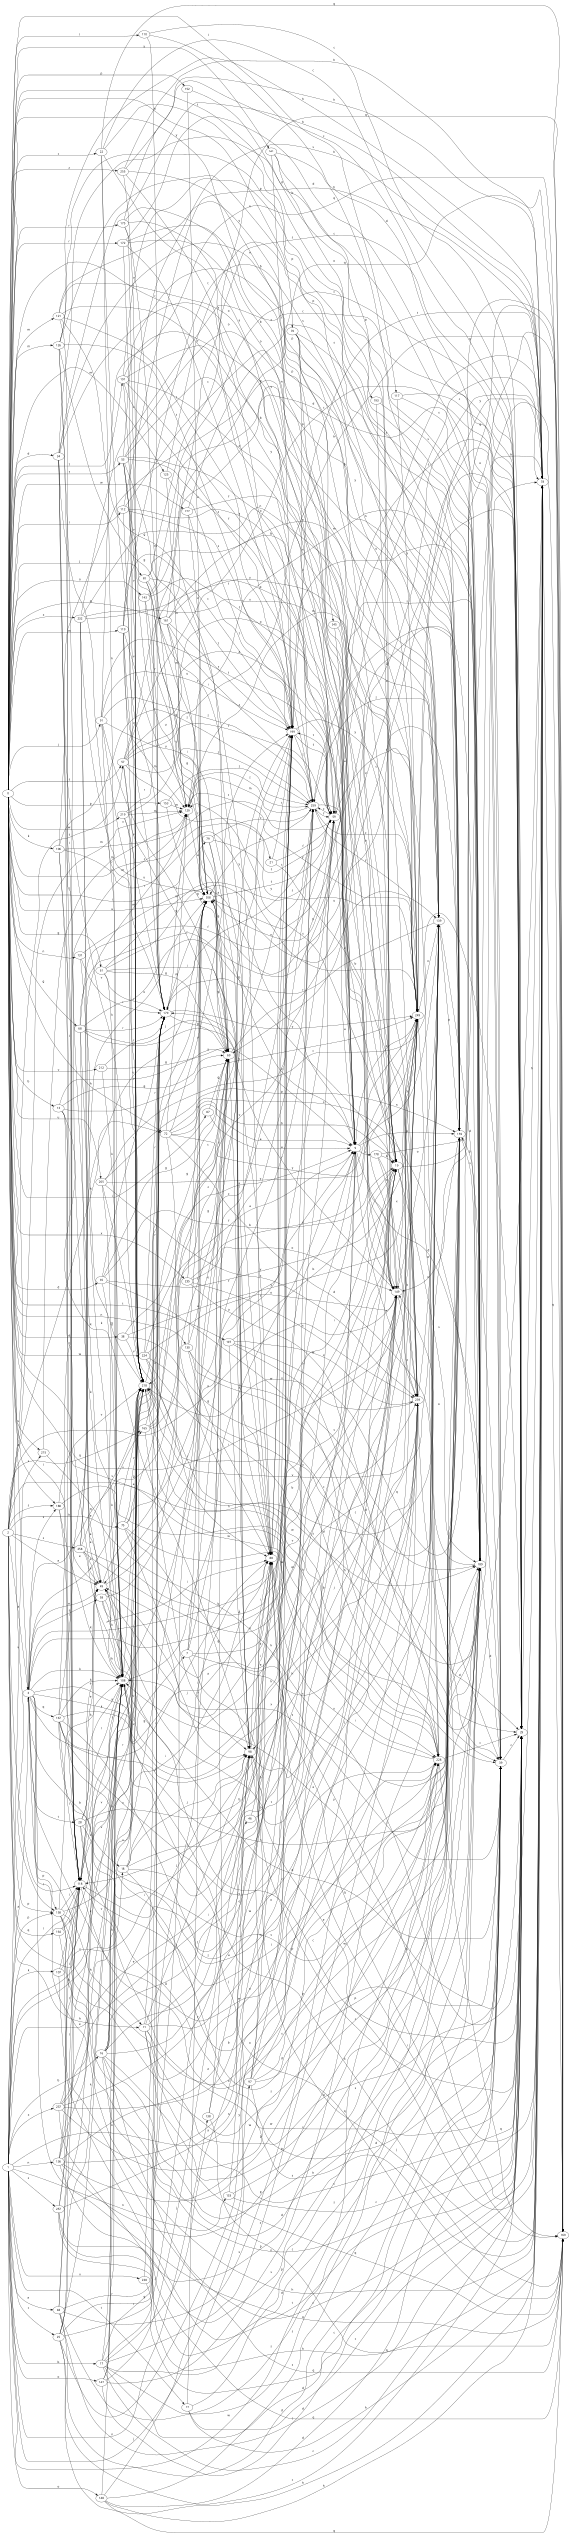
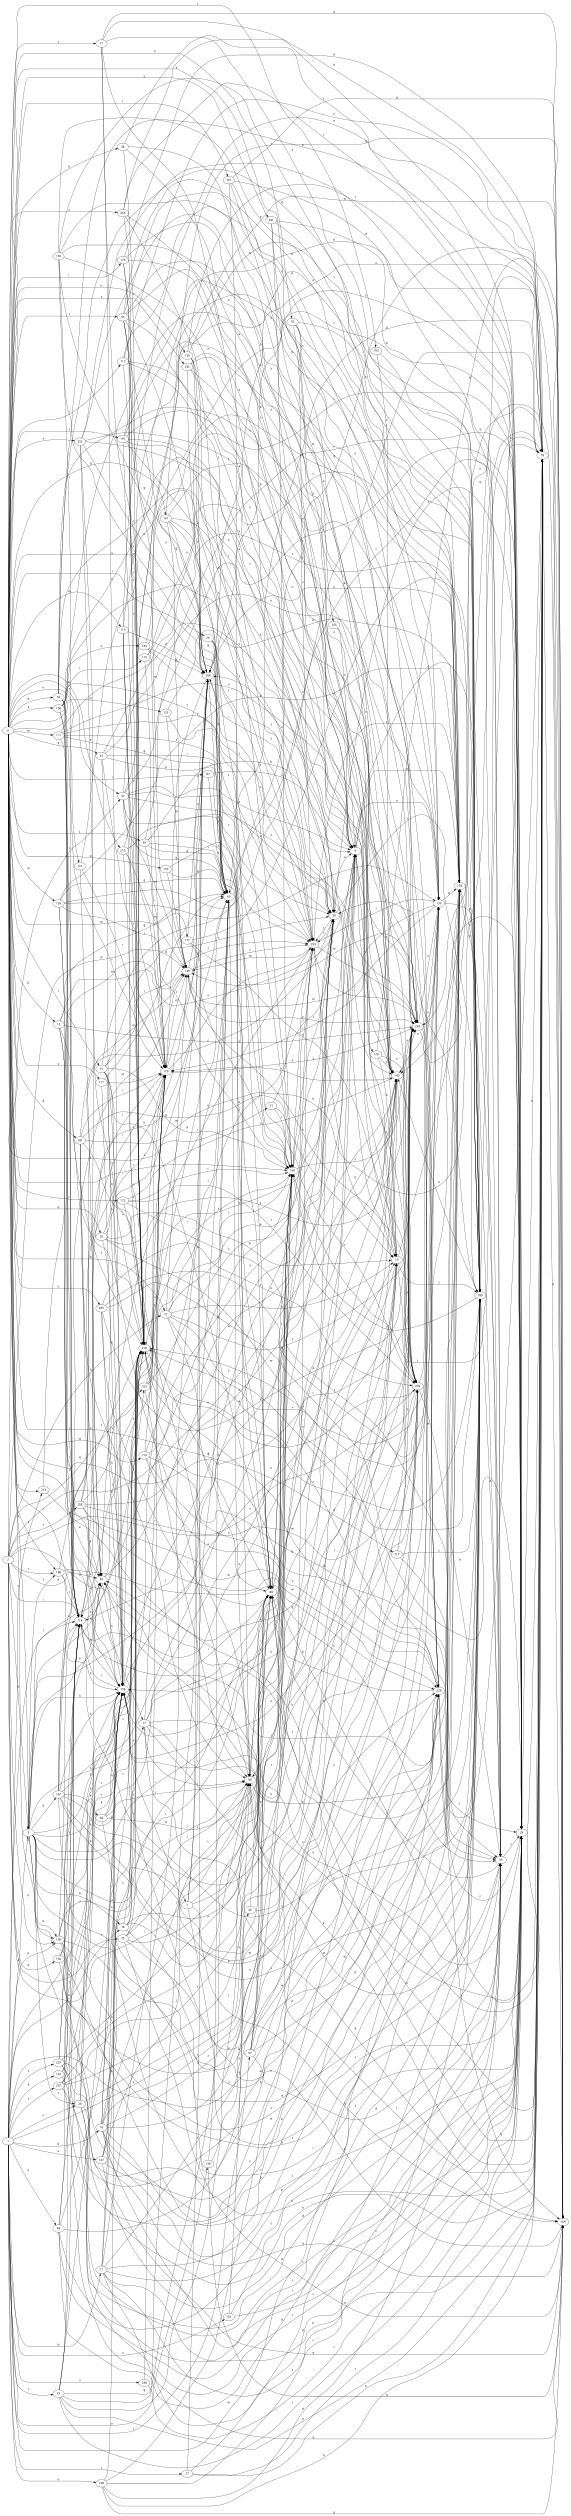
node "152": removed
edge "0" -> "143": now "106" -> "143"
edge "119" -> "199": removed, label "t"
edge "1" -> "136": now "1" -> "28"
